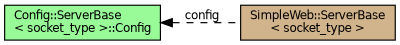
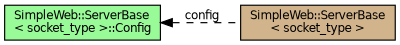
node "Config::ServerBase < socket_type >::Config": label "Config::ServerBase < socket_type >::Config" -> "SimpleWeb::ServerBase < socket_type >::Config"
